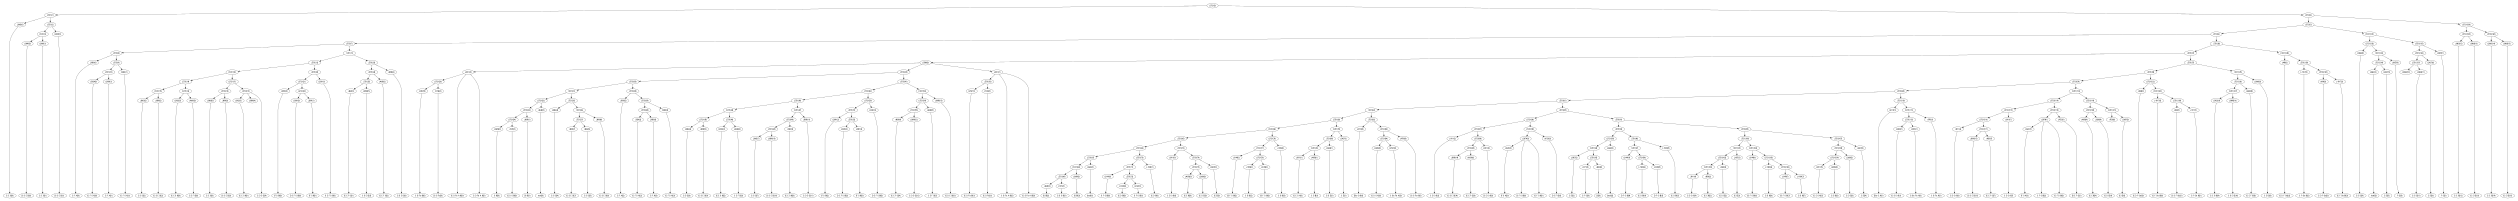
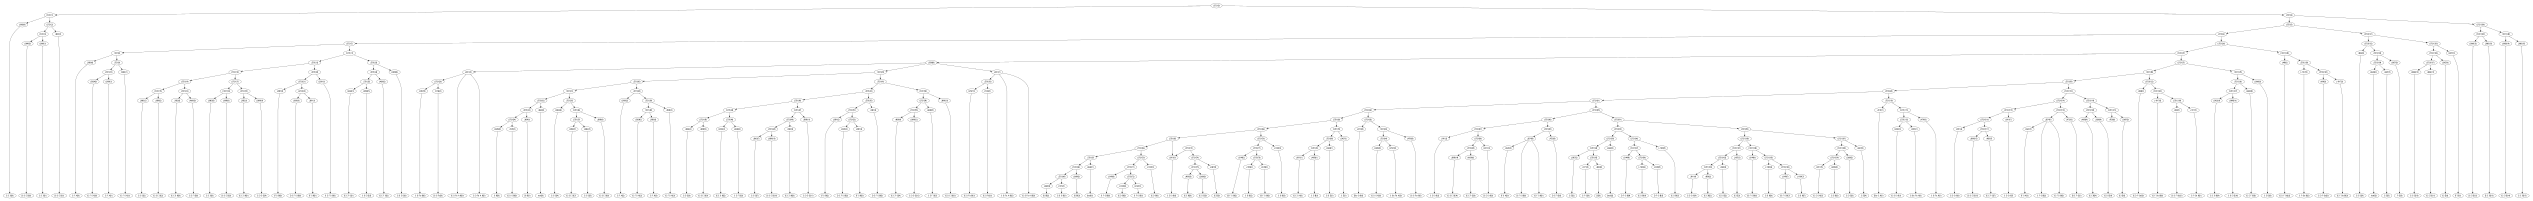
edge "L5721(19)" -> "[C  D  E  G](4)": now "L3890(4)" -> "[C  D  E  G](4)"
edge "L5721(65)" -> "L5721(73)": now "L5721(65)" -> "L3911(0)"
node "[C  E  G](10)": added
